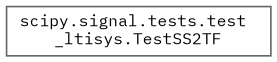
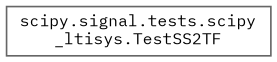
node "scipy.signal.tests.test _ltisys.TestSS2TF": label "scipy.signal.tests.test _ltisys.TestSS2TF" -> "scipy.signal.tests.scipy _ltisys.TestSS2TF"
